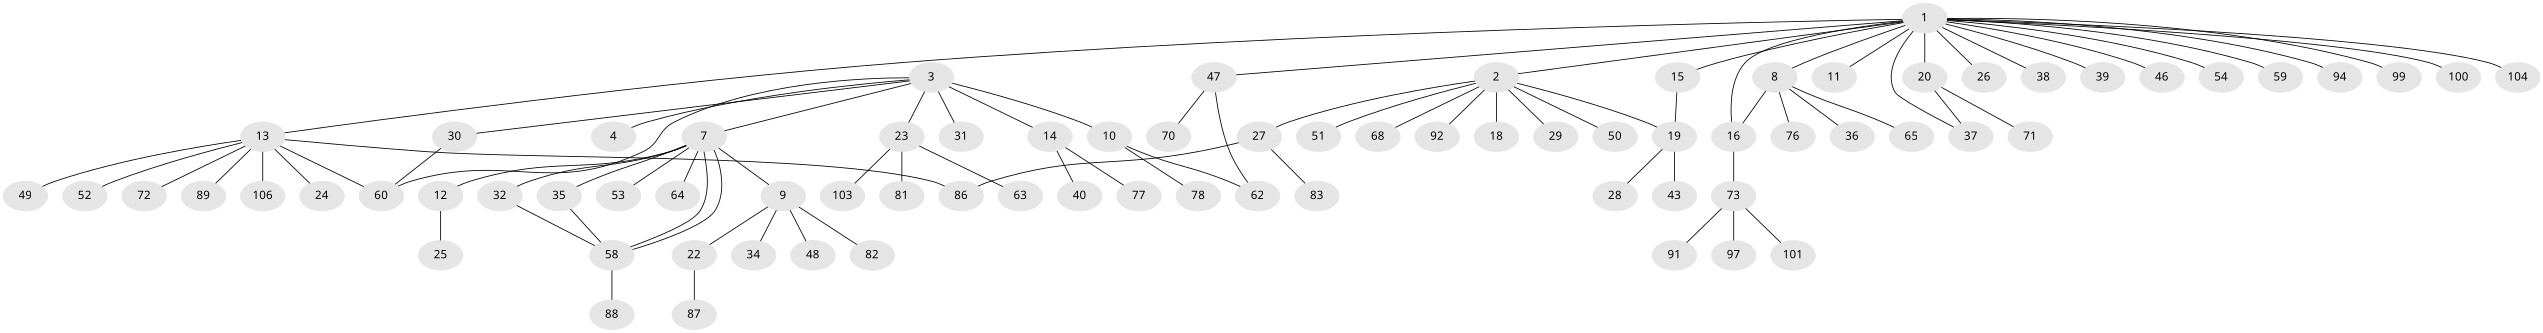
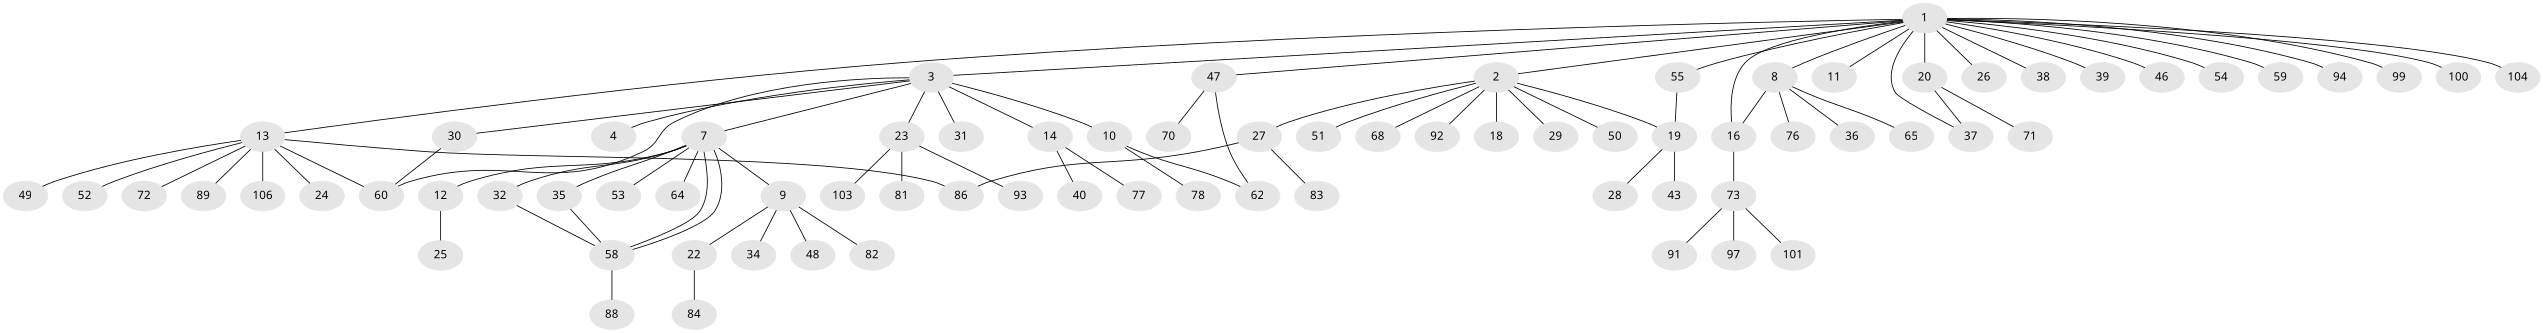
edge "1" -- "3": added
node "15": label "15" -> "55"
node "63": label "63" -> "93"
node "87": label "87" -> "84"
